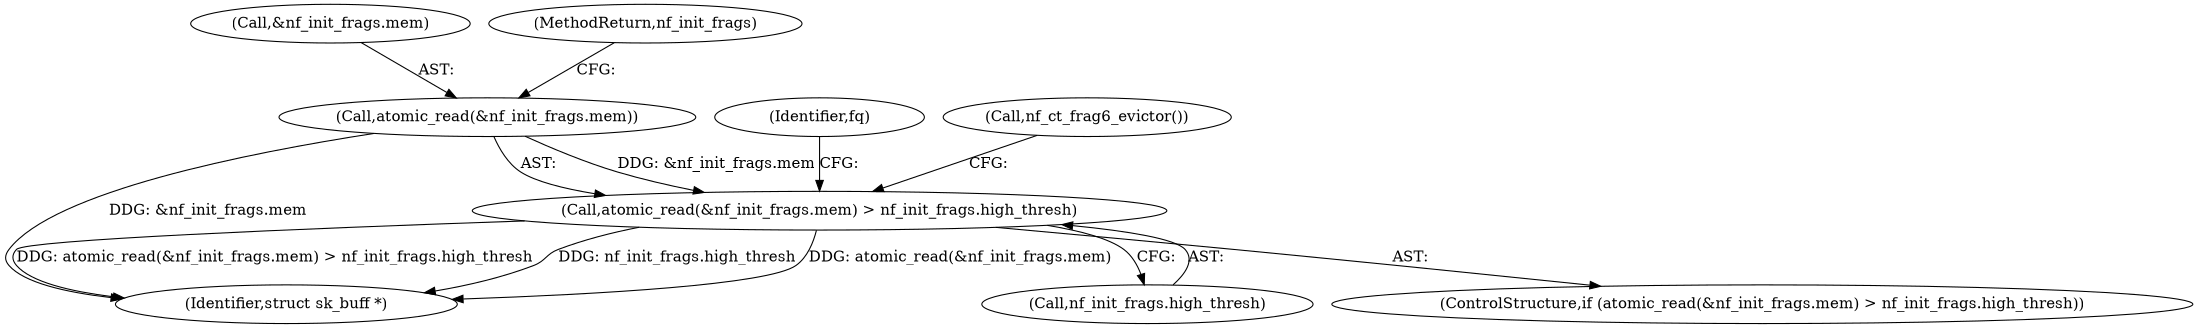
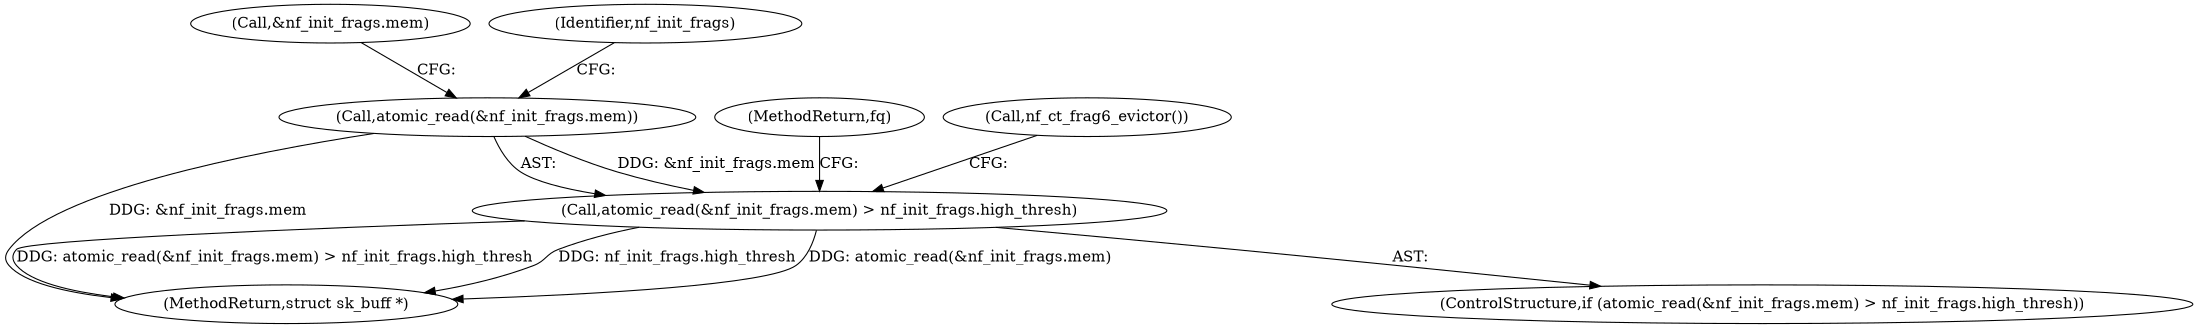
node "(MethodReturn,nf_init_frags)": label "(MethodReturn,nf_init_frags)" -> "(Identifier,nf_init_frags)"
edge "(Call,&nf_init_frags.mem)" -> "(Call,atomic_read(&nf_init_frags.mem))": label "AST: " -> "CFG: "
node "(Identifier,fq)": label "(Identifier,fq)" -> "(MethodReturn,fq)"
node "(Identifier,struct sk_buff *)": label "(Identifier,struct sk_buff *)" -> "(MethodReturn,struct sk_buff *)"
node "(Call,nf_init_frags.high_thresh)": removed
